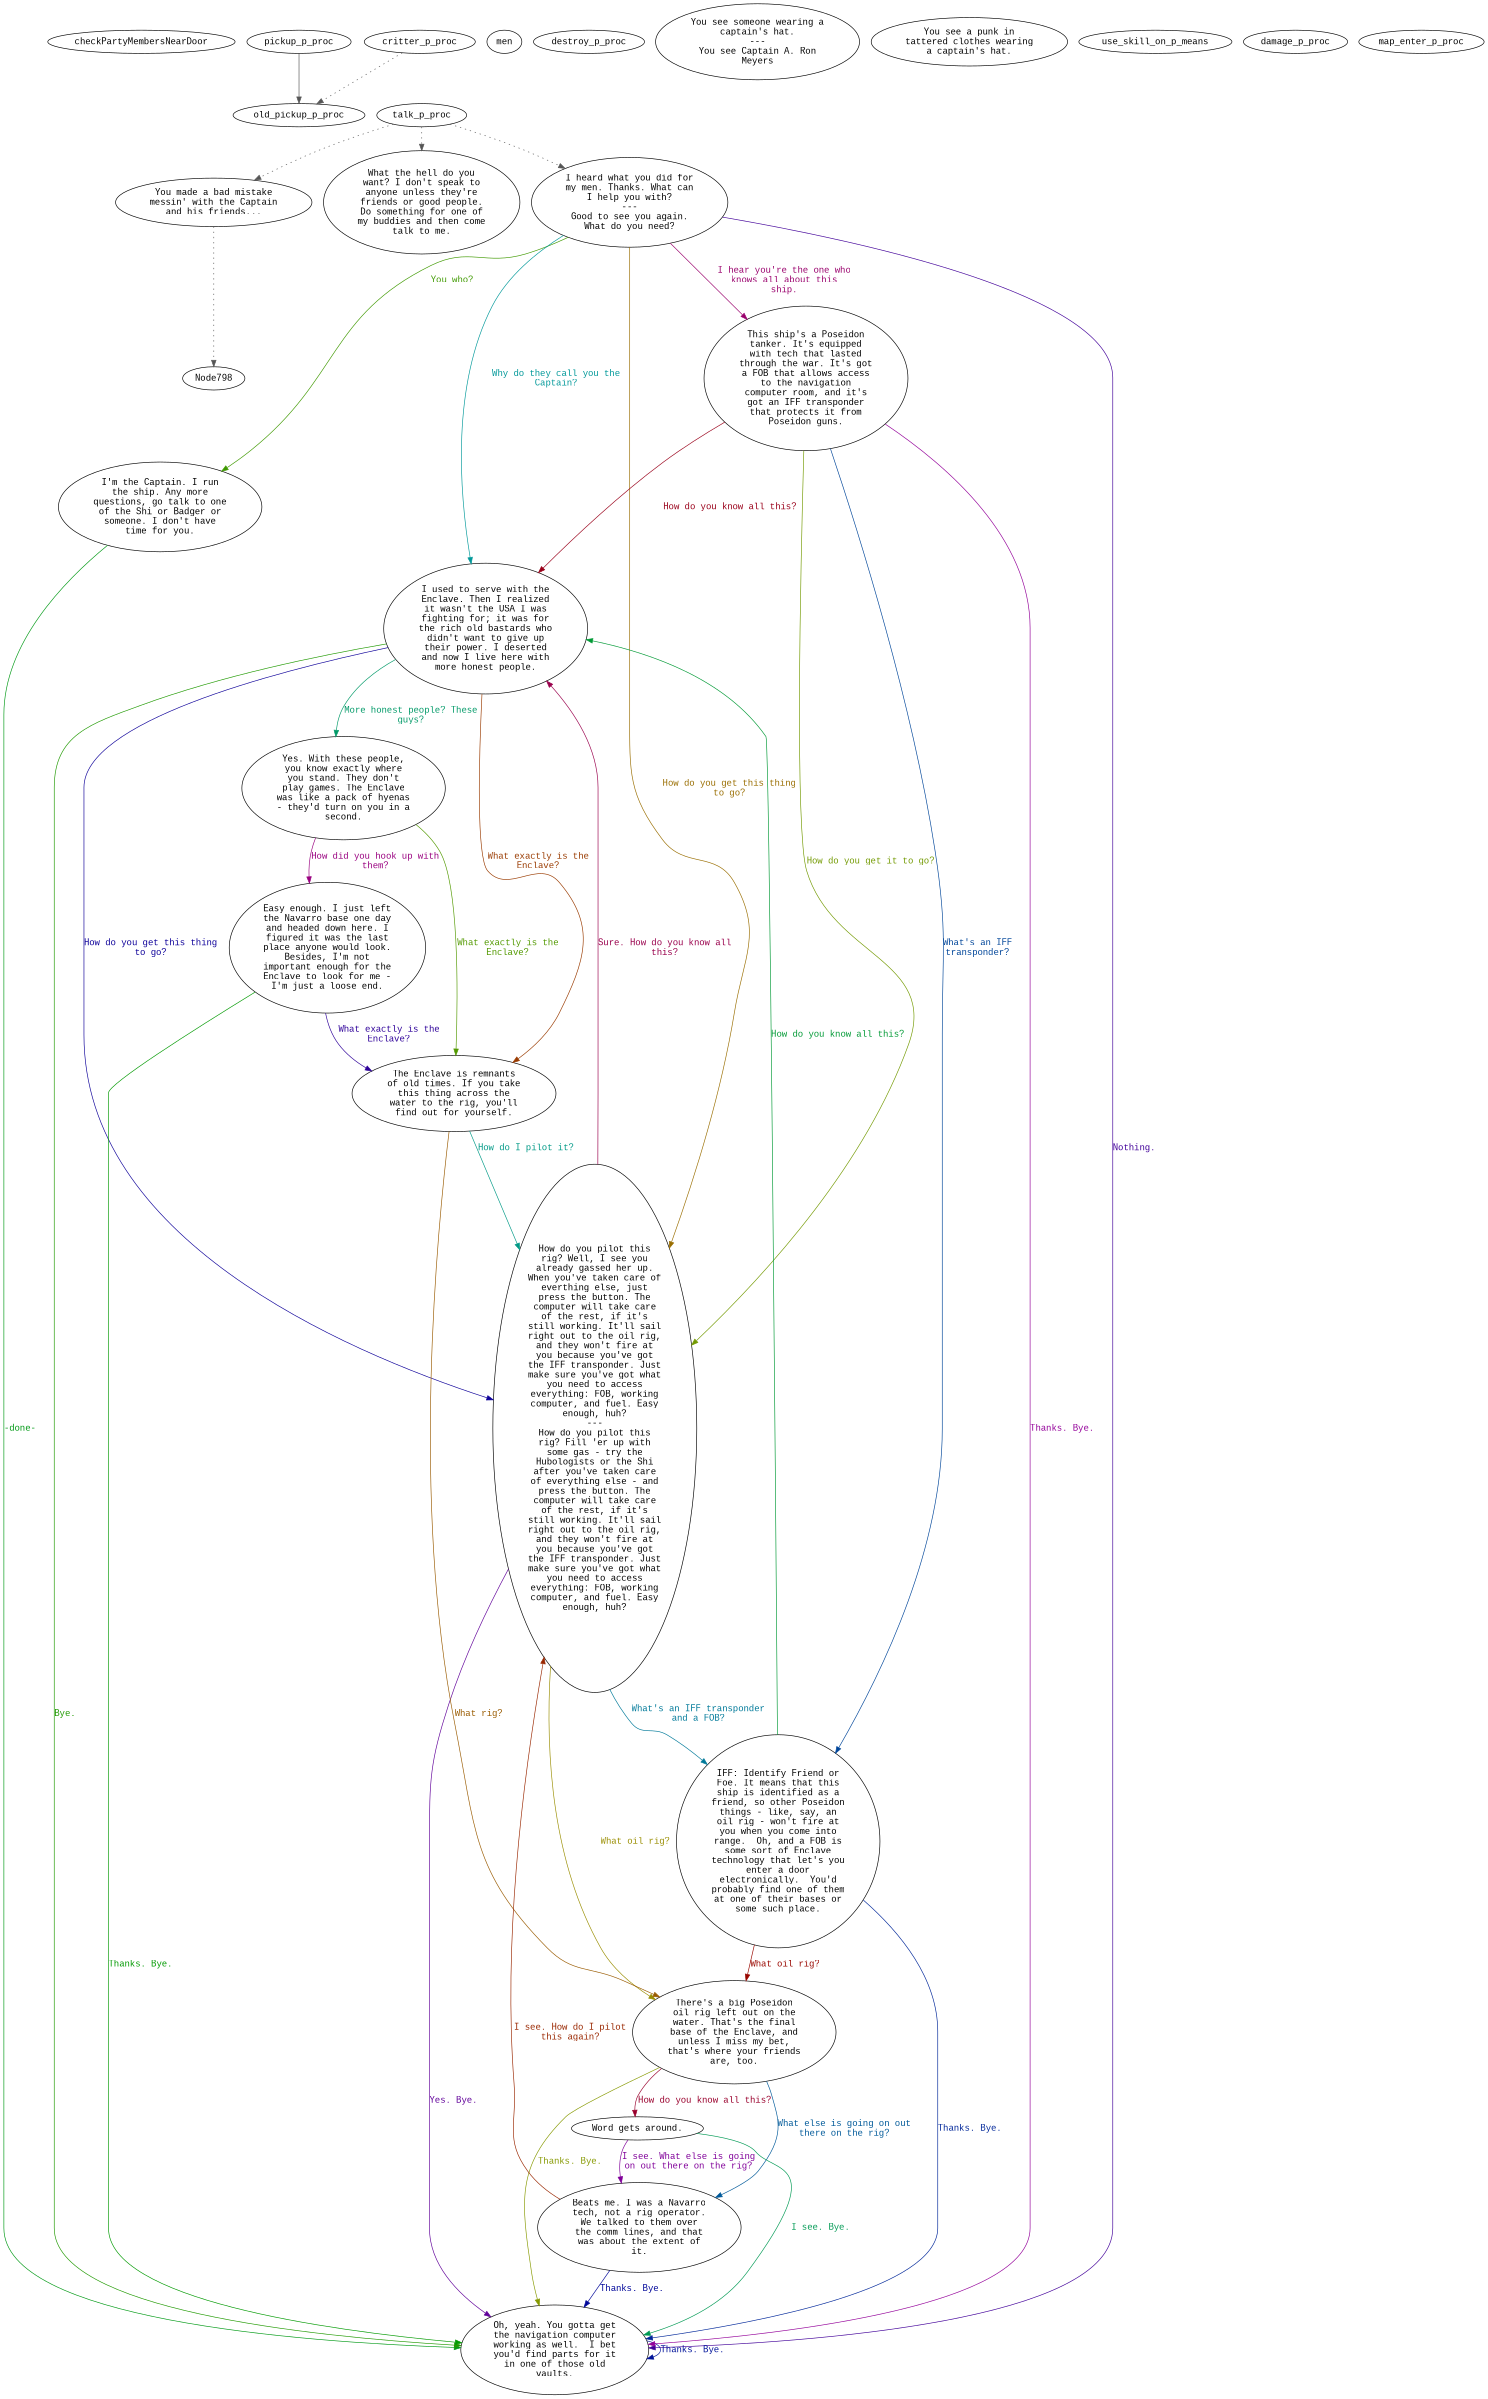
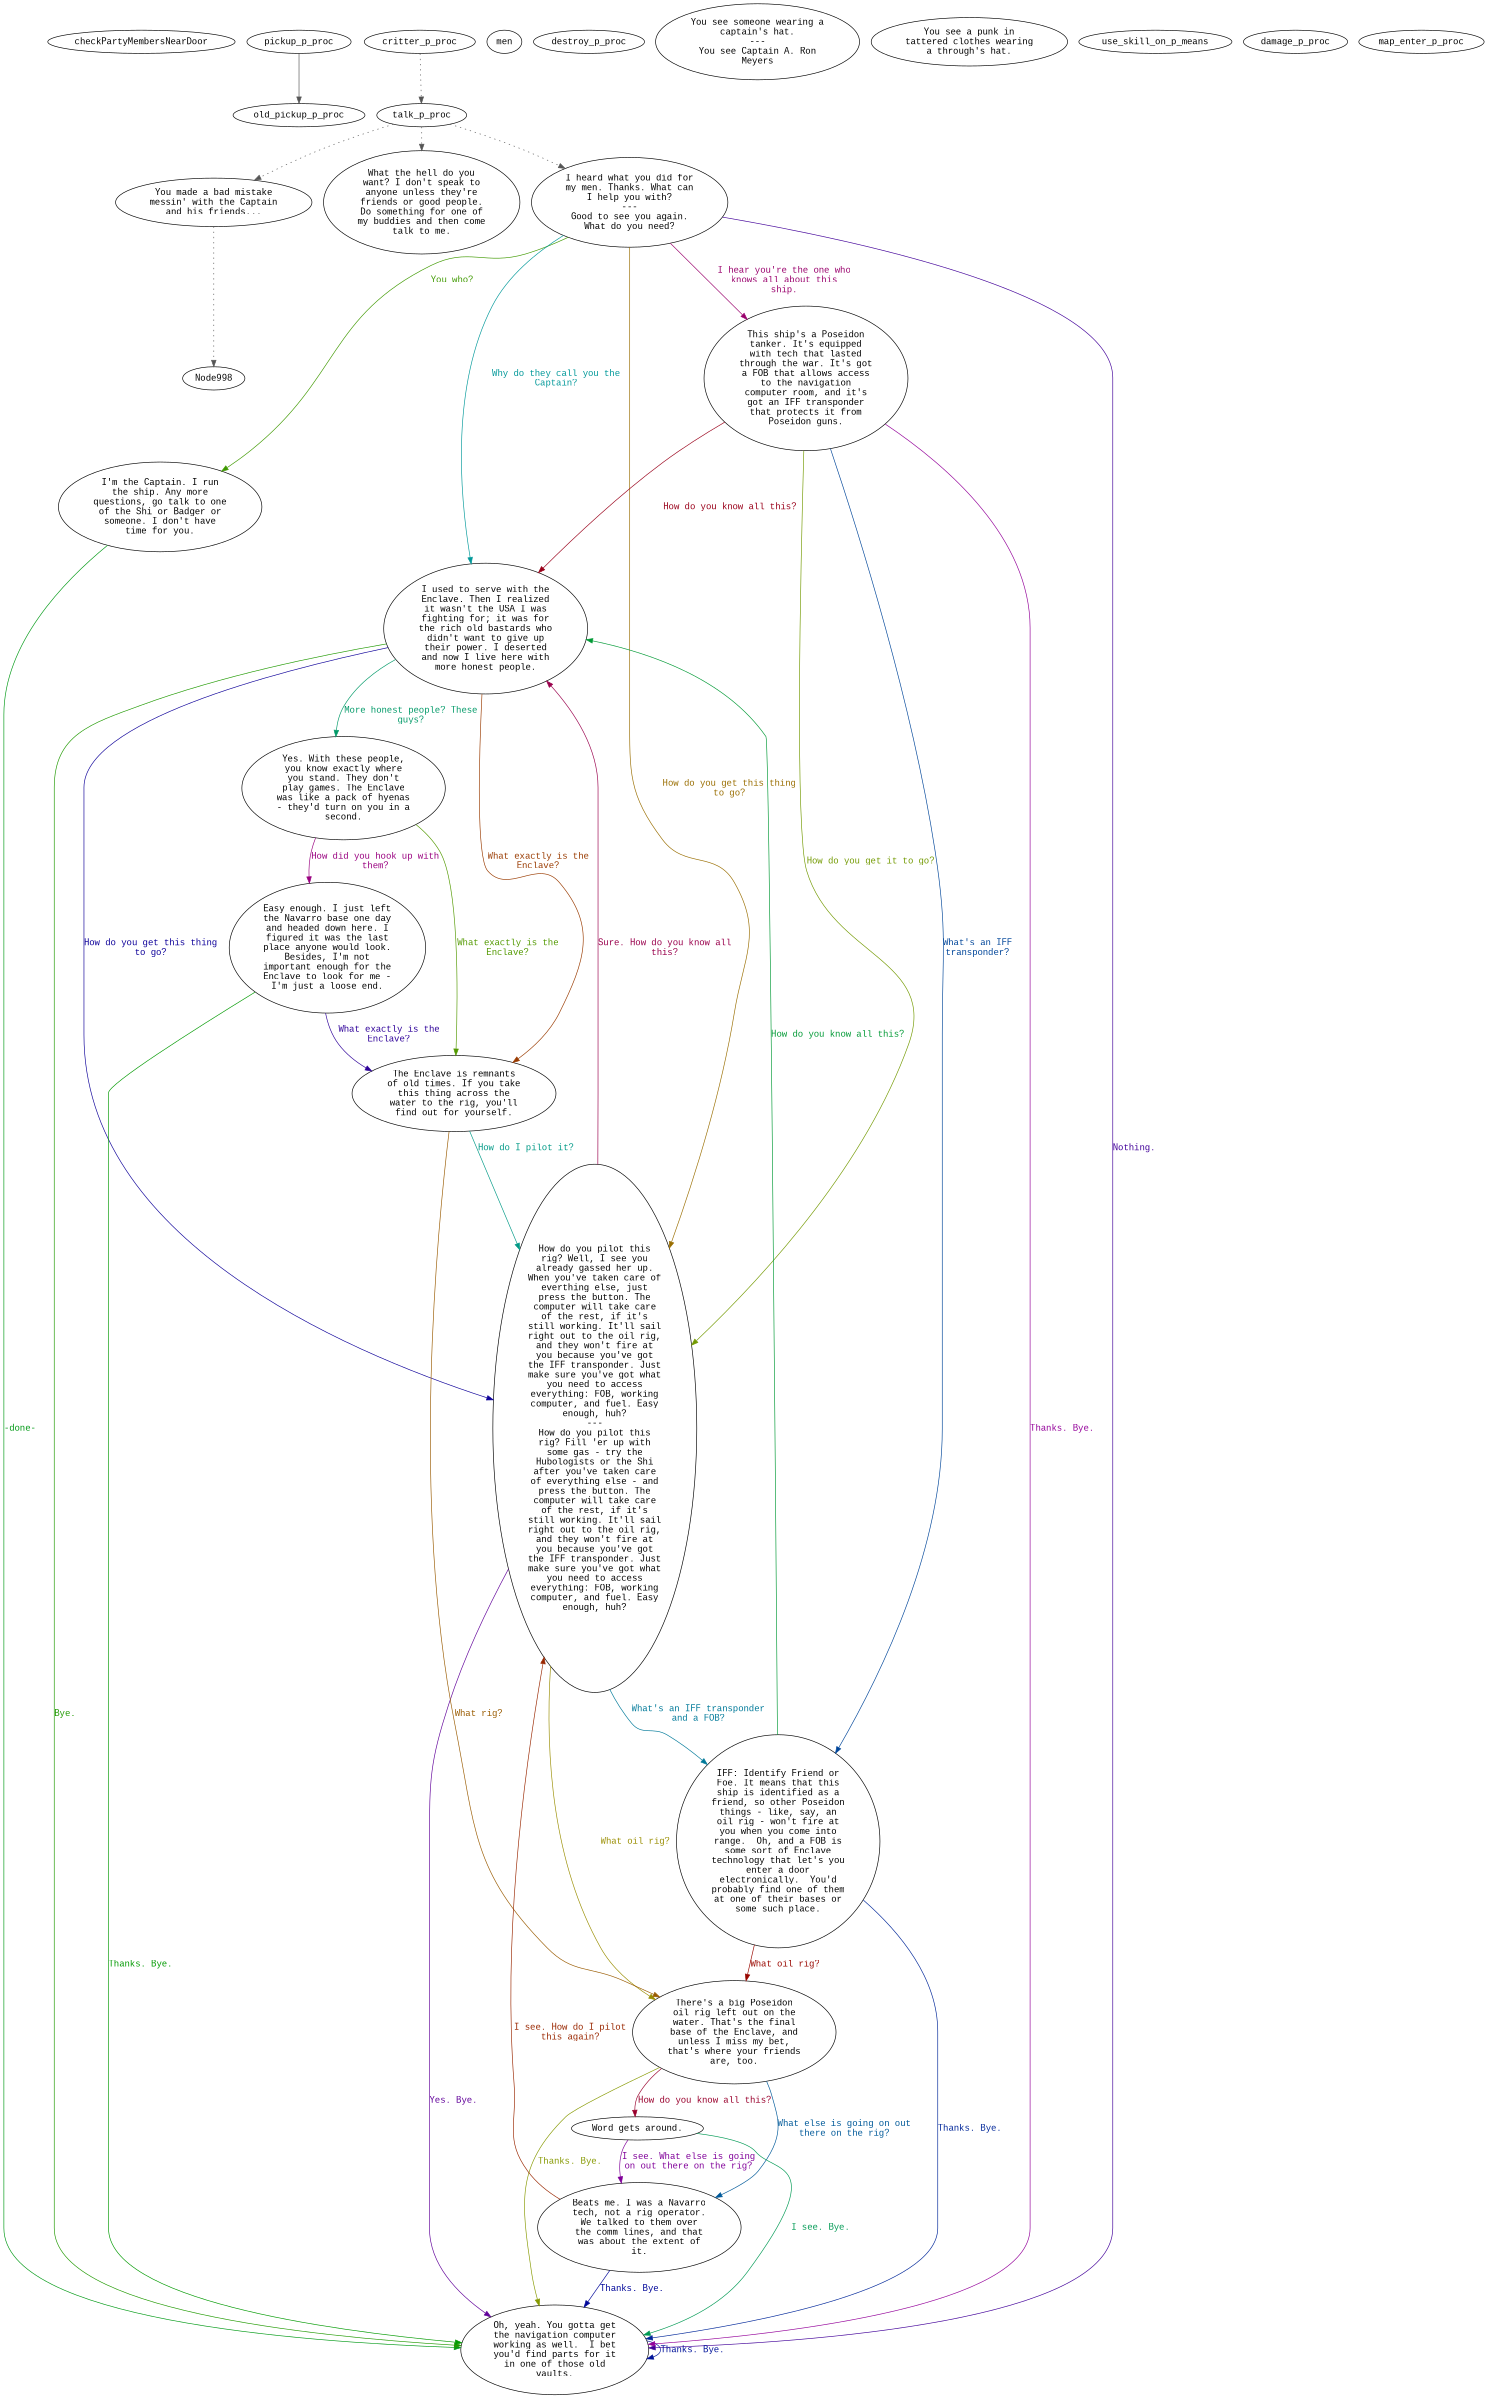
node "You see a punk in tattered clothes wearing a captain's hat.": label "You see a punk in tattered clothes wearing a captain's hat." -> "You see a punk in tattered clothes wearing a through's hat."
edge "critter_p_proc" -> "old_pickup_p_proc": now "critter_p_proc" -> "talk_p_proc"
node "Node798": label "Node798" -> "Node998"
